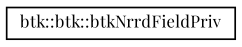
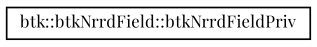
node "btk::btk::btkNrrdFieldPriv": label "btk::btk::btkNrrdFieldPriv" -> "btk::btkNrrdField::btkNrrdFieldPriv"
